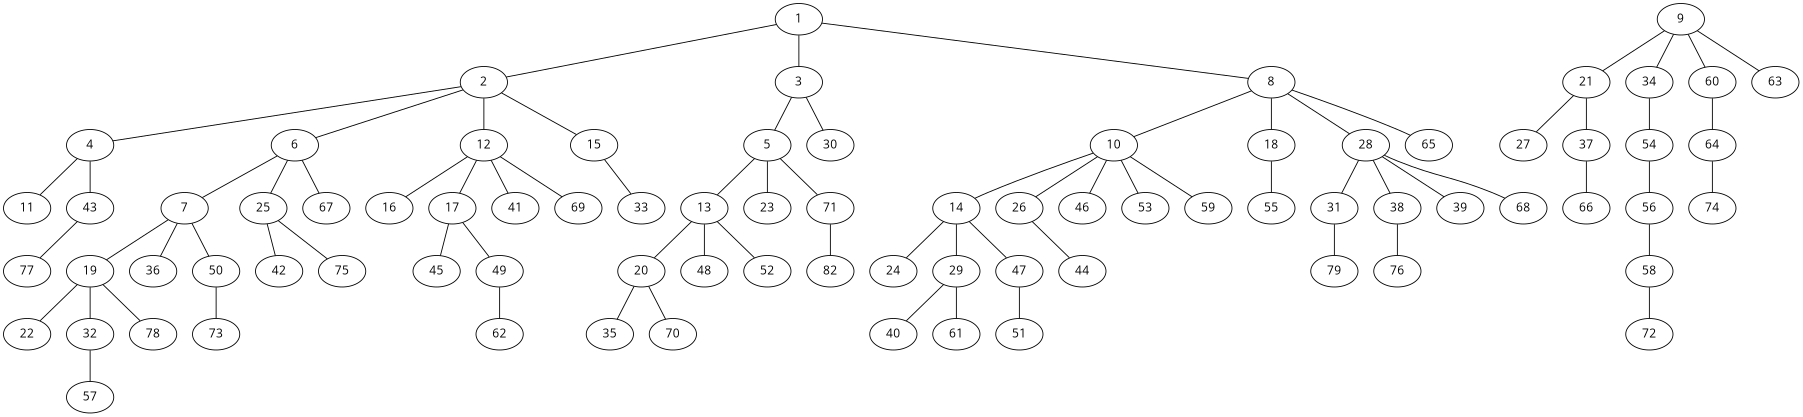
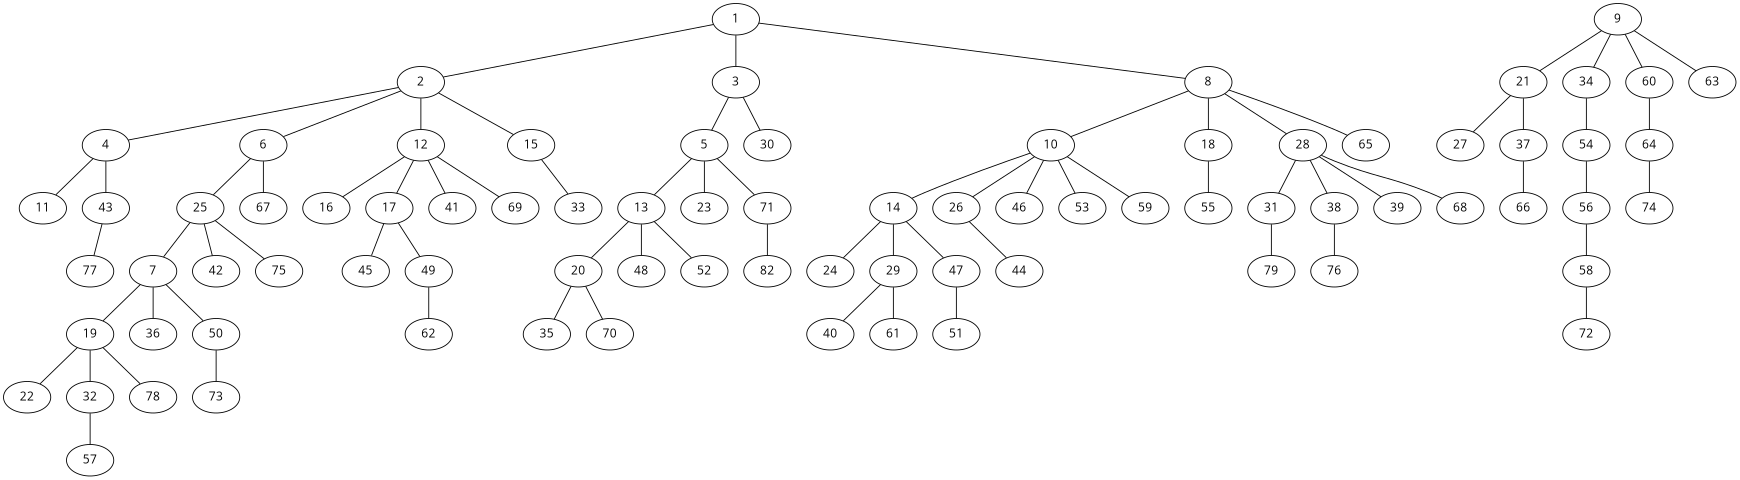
edge "6" -- "7": now "25" -- "7"
